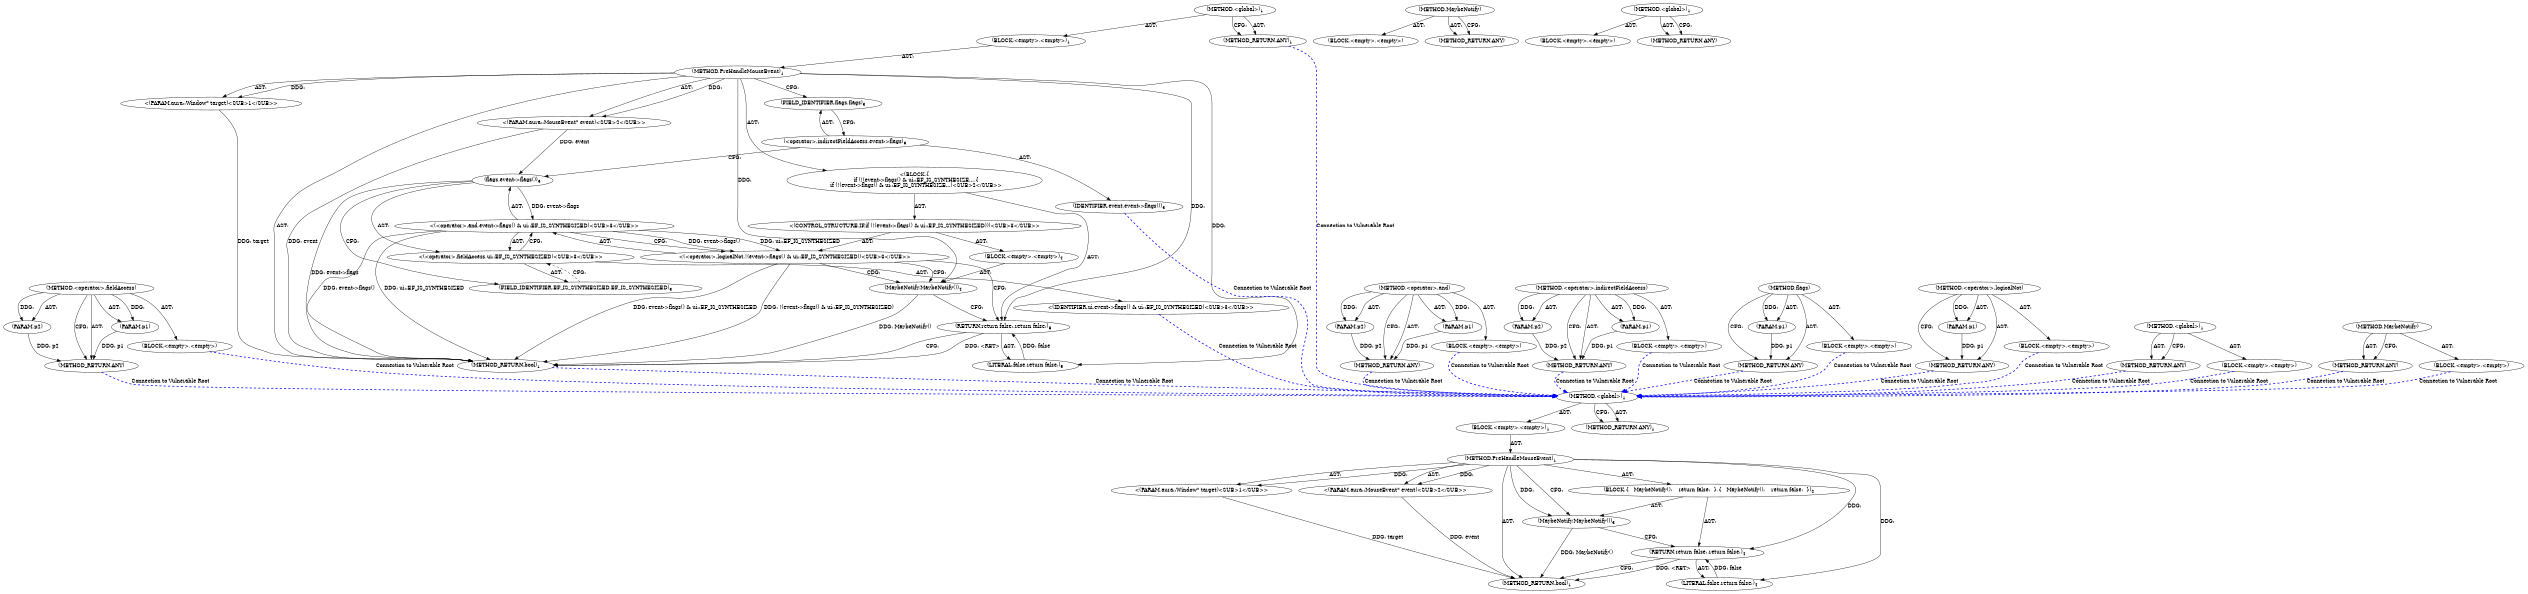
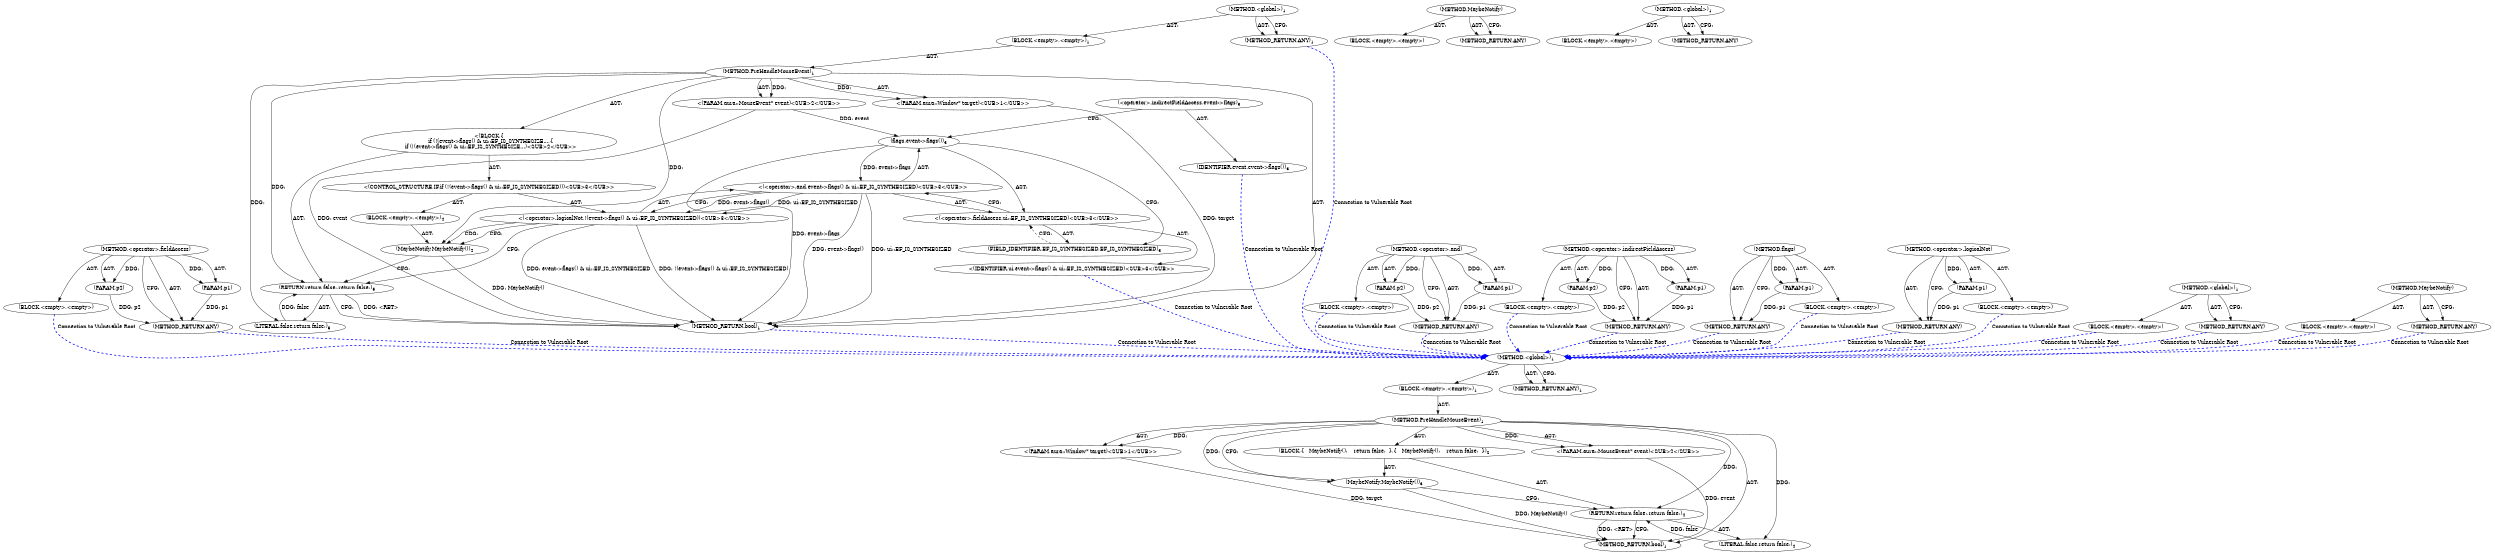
node "(FIELD_IDENTIFIER,flags,flags)": removed
